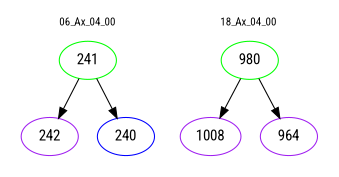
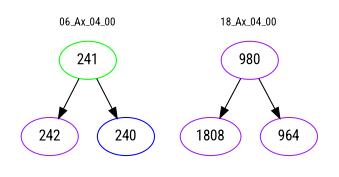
node "980": color green -> purple
node "1008": label "1008" -> "1808"
